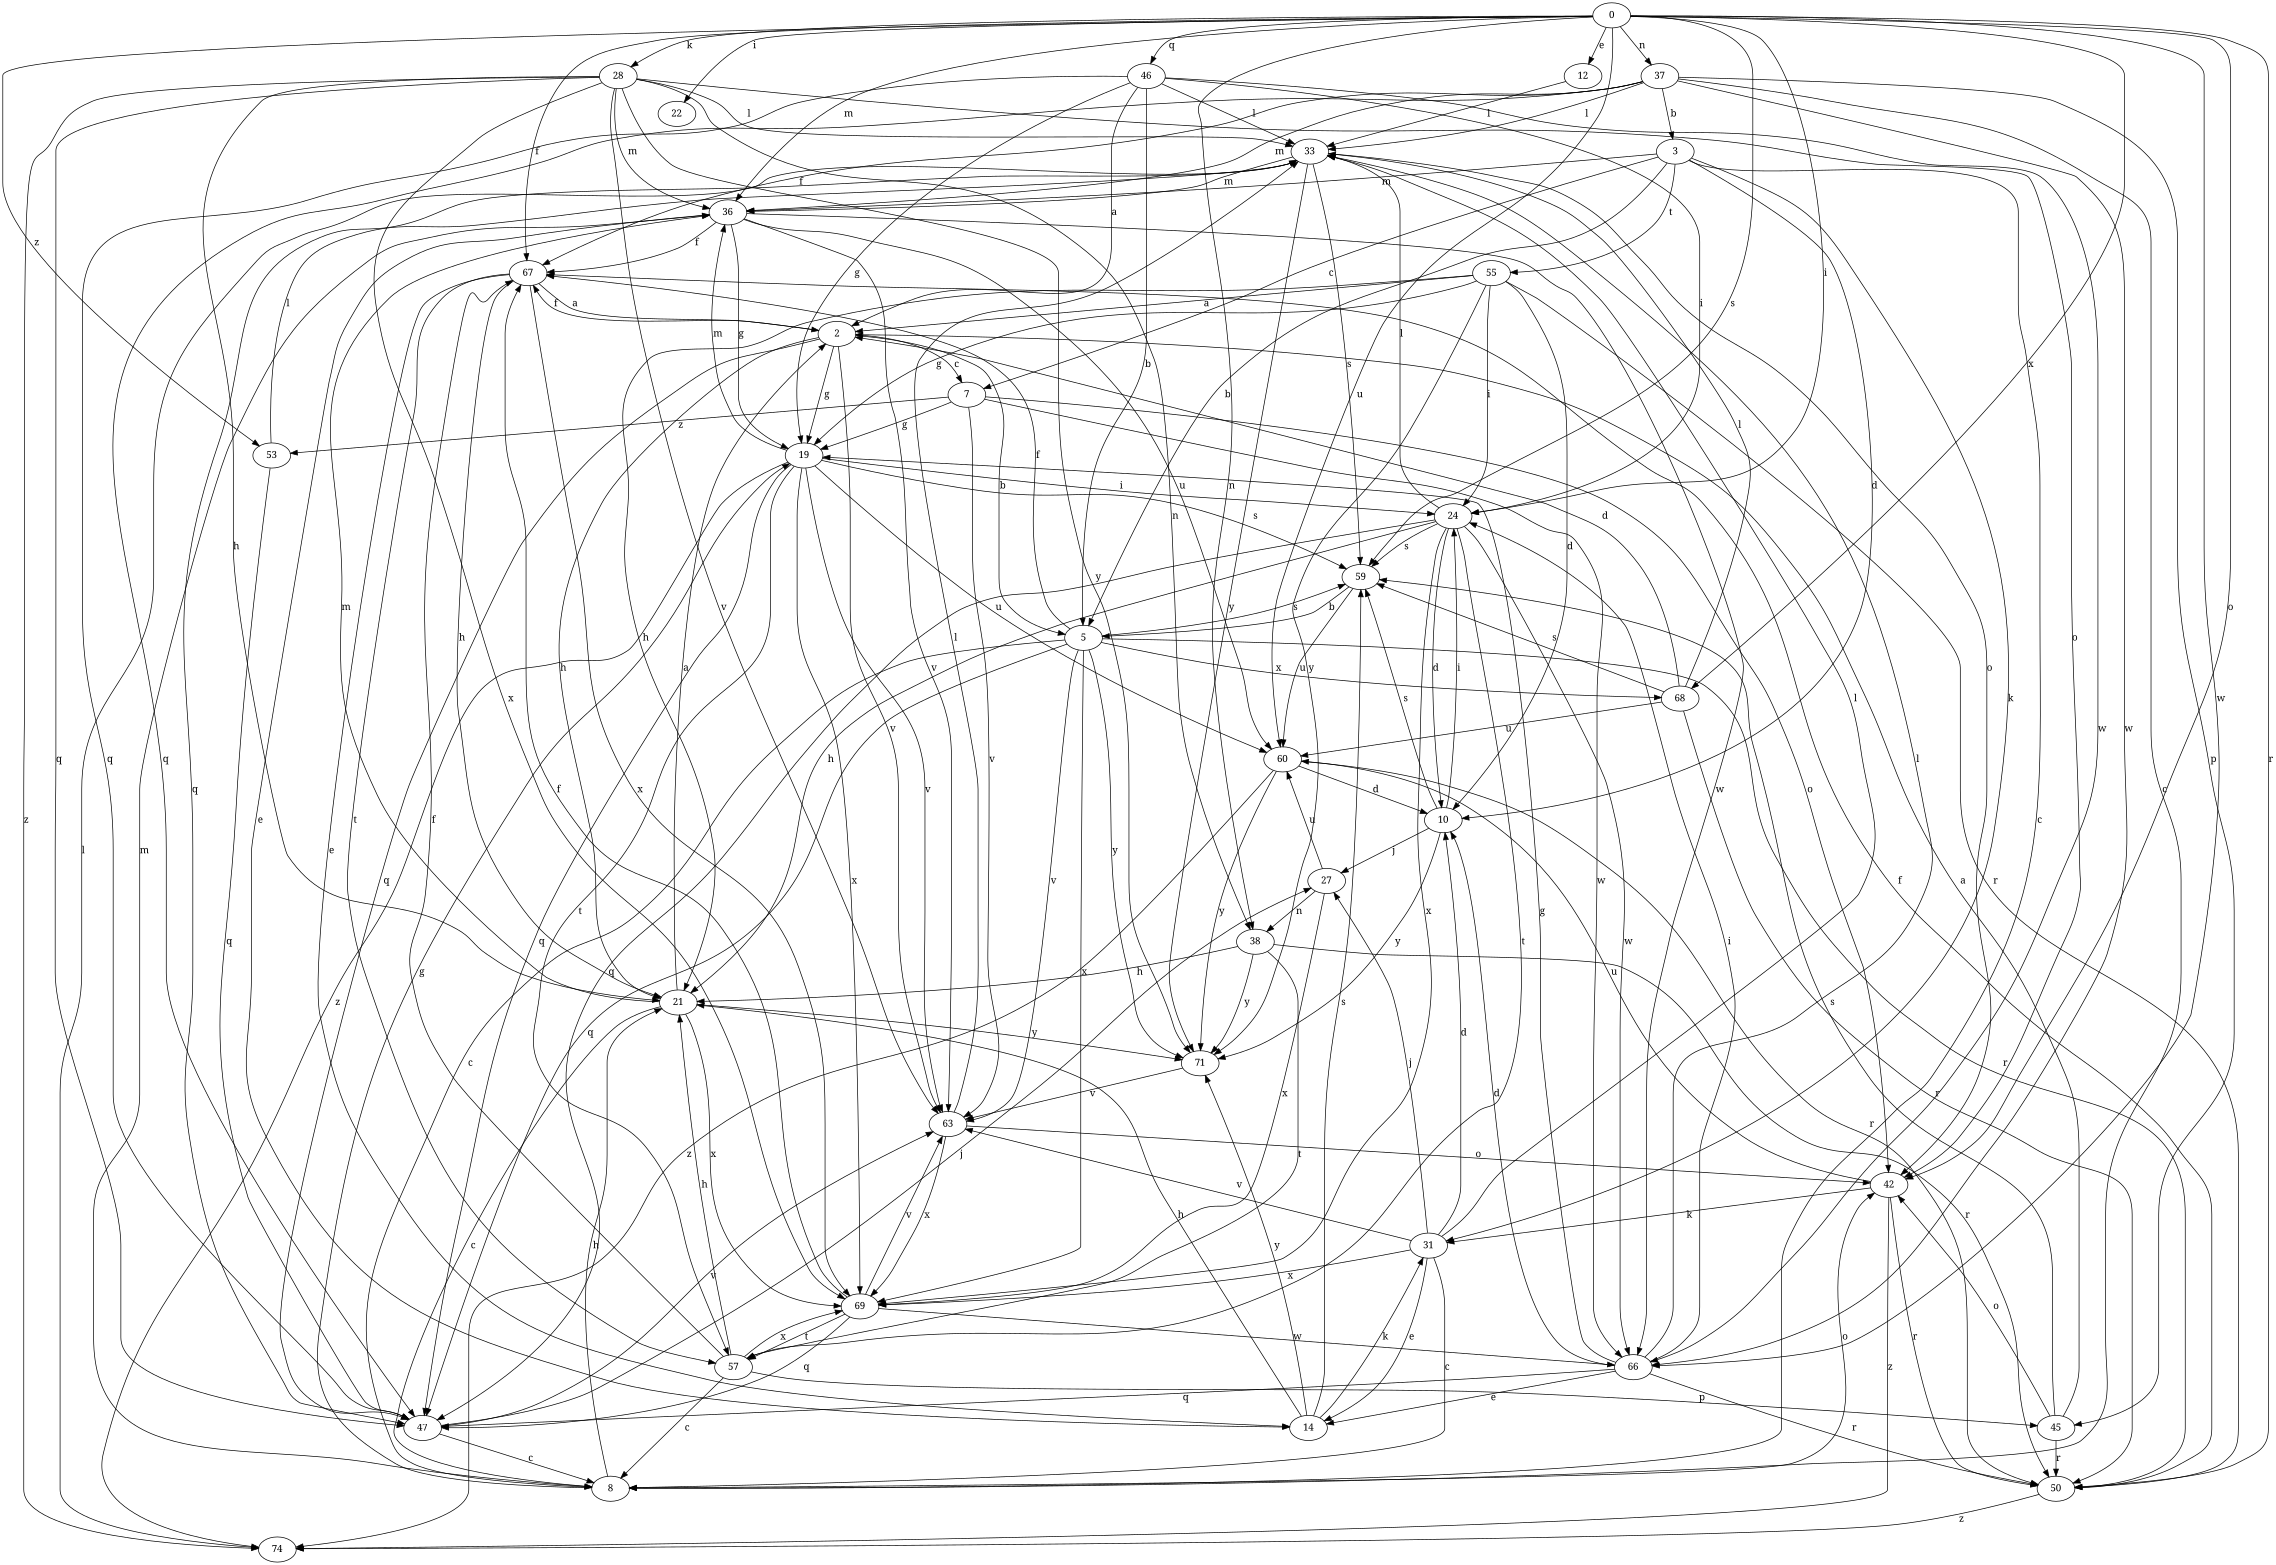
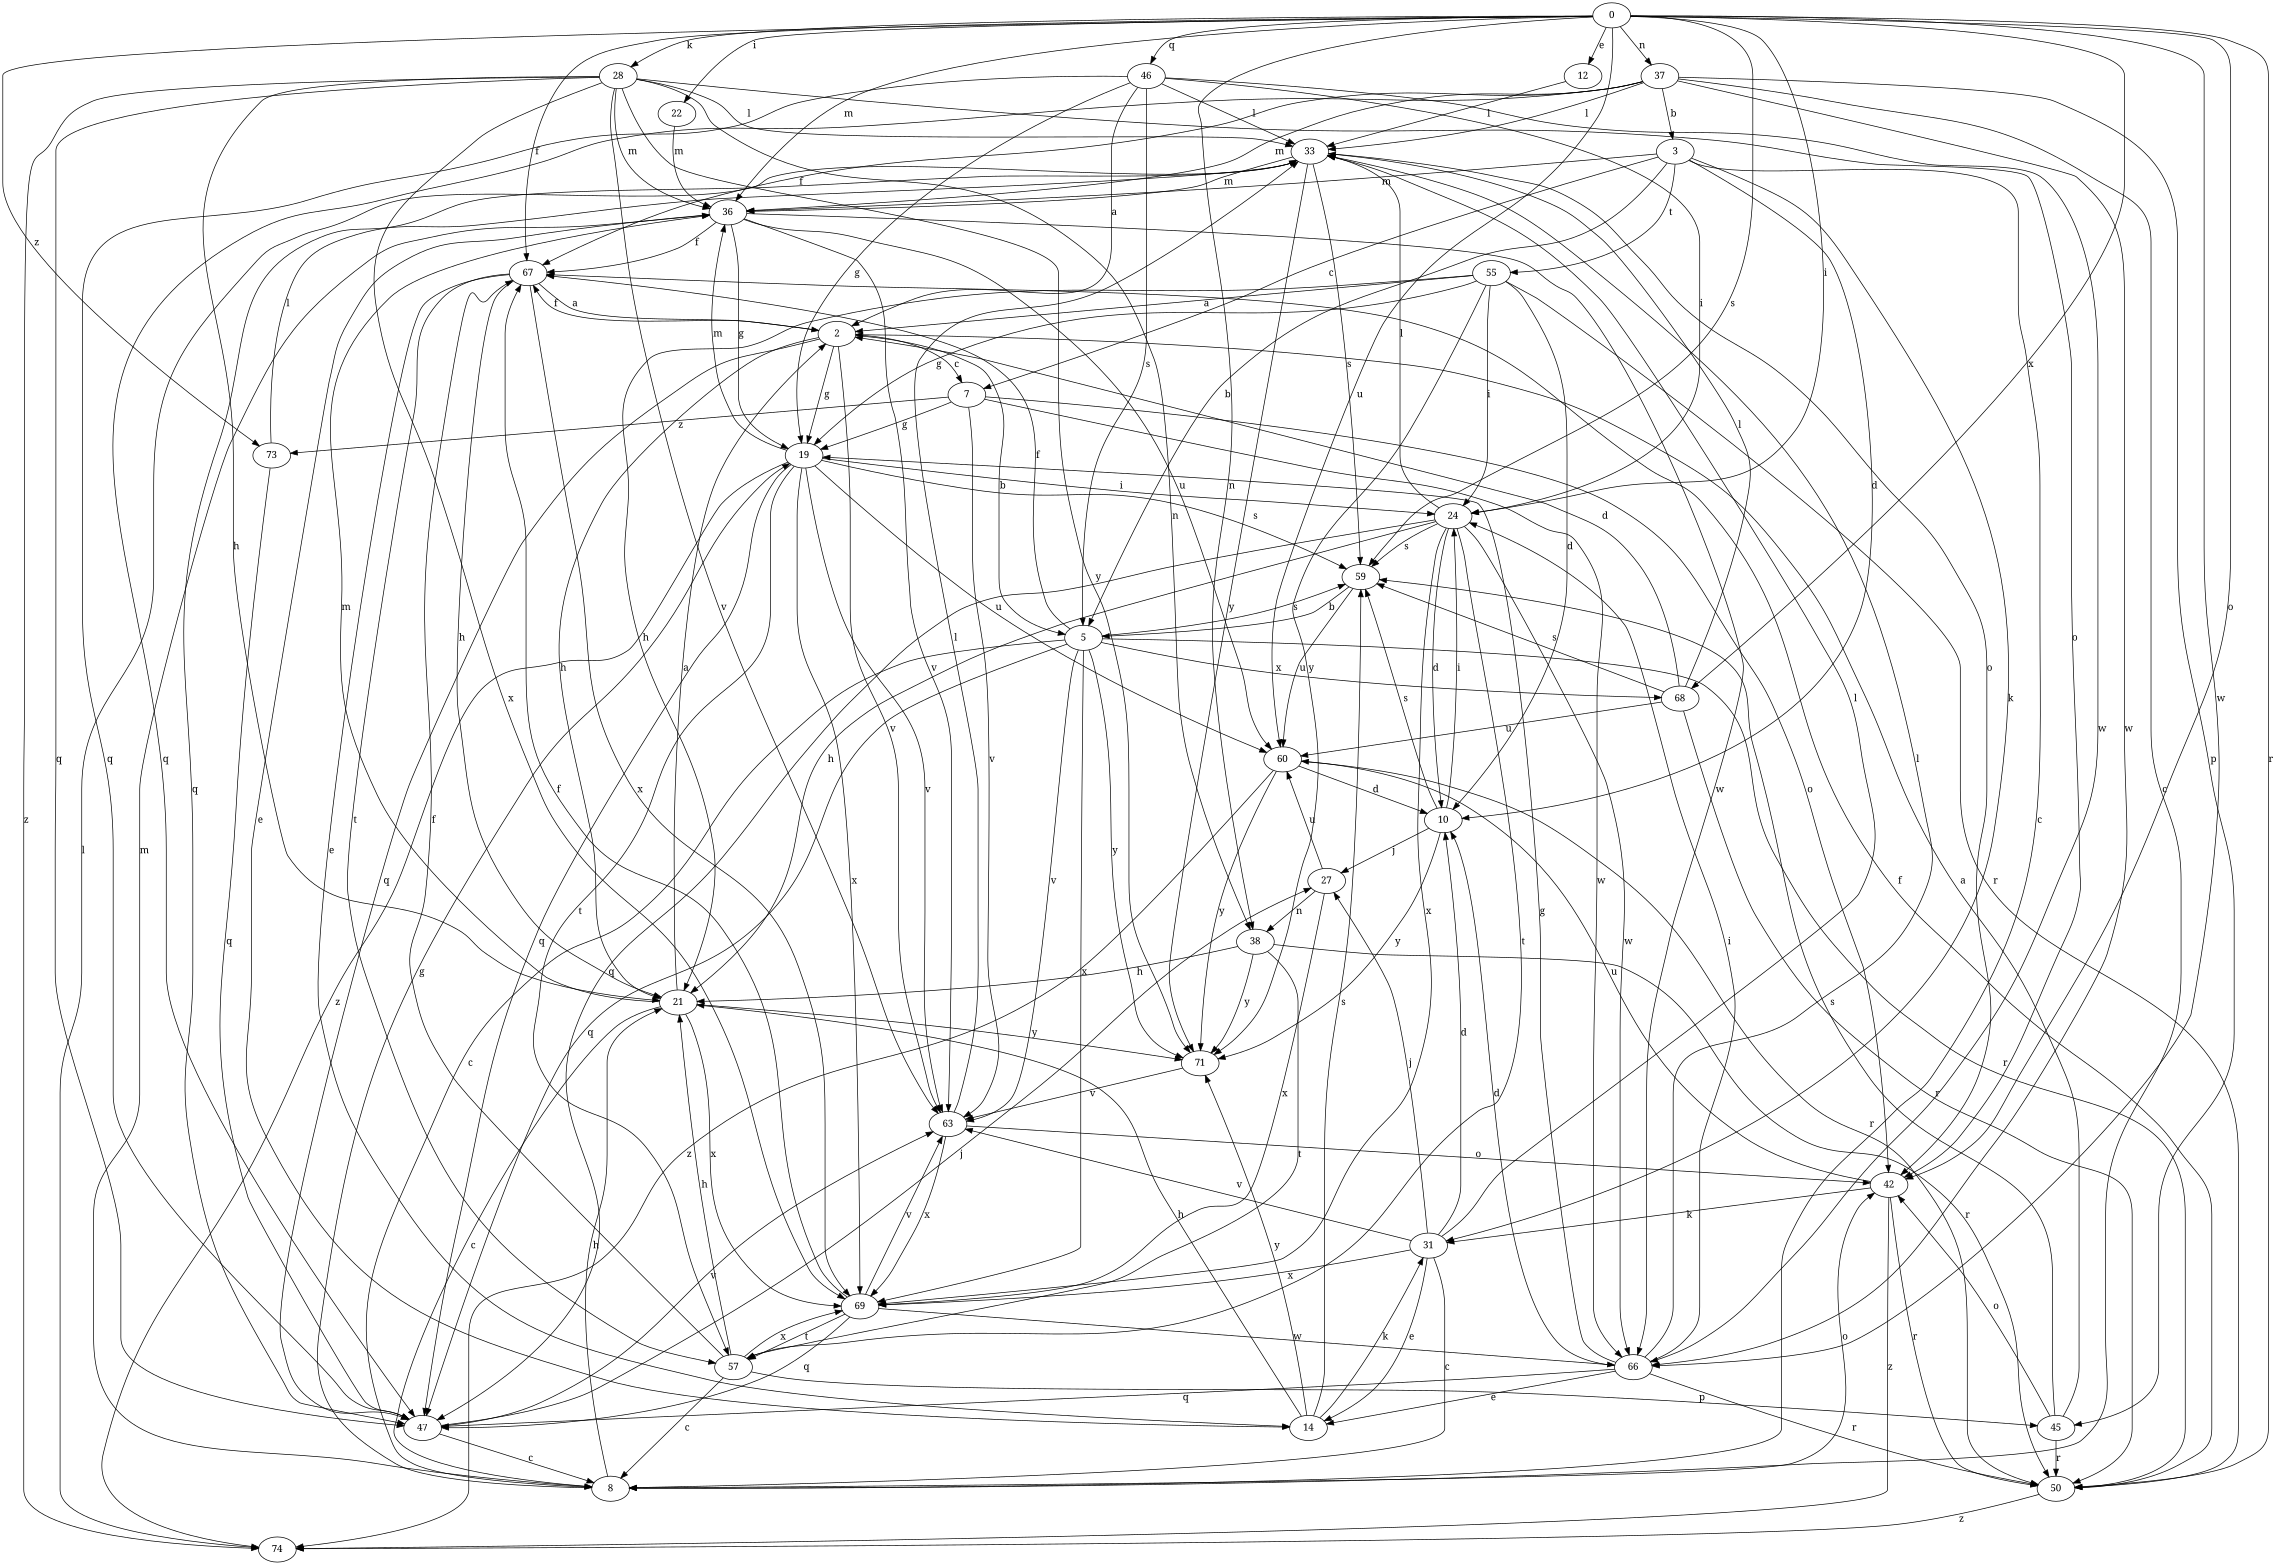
edge "22" -> "36": added, label "m"
edge "46" -> "5": label "b" -> "s"
node "53": label "53" -> "73"
